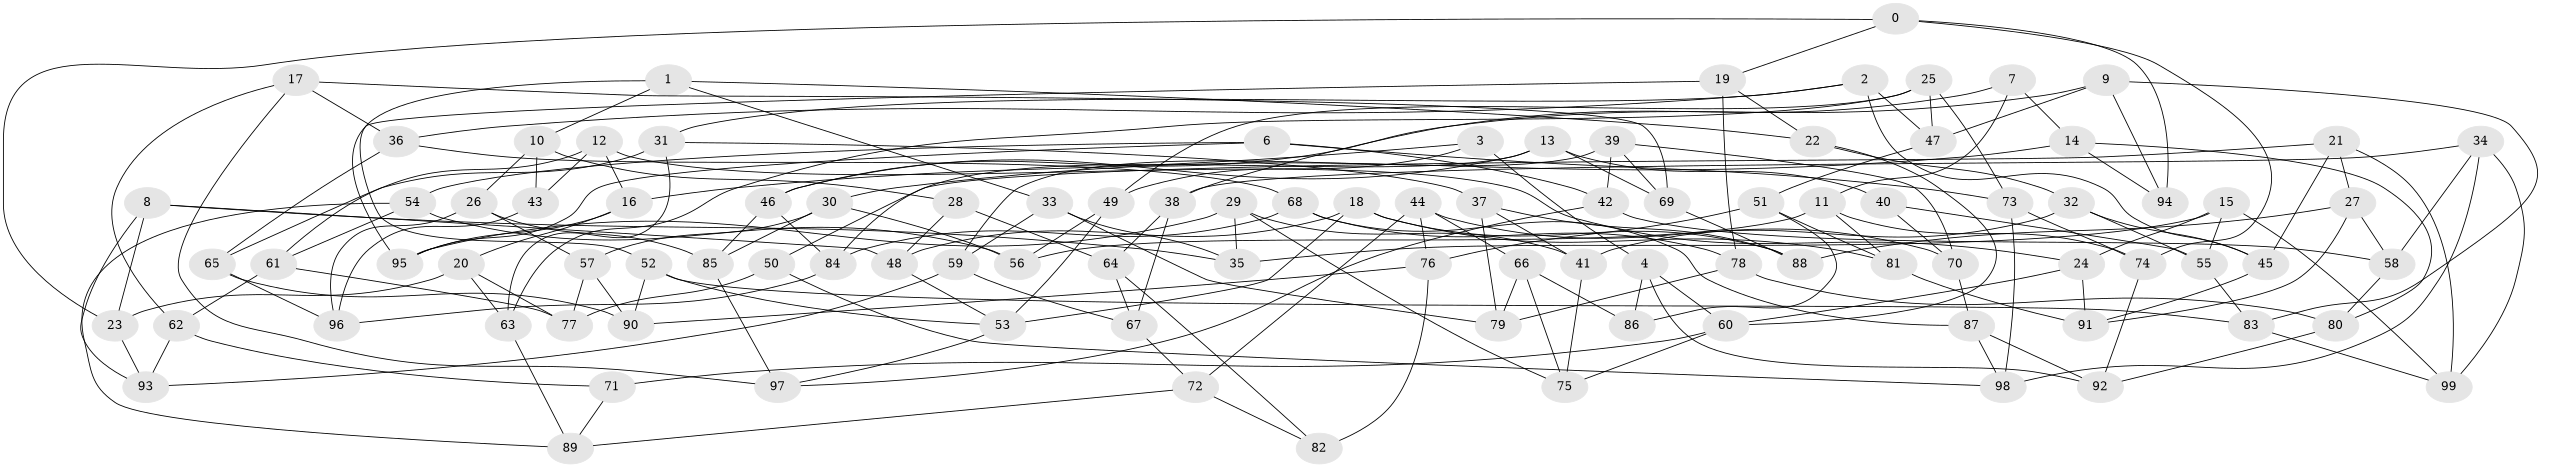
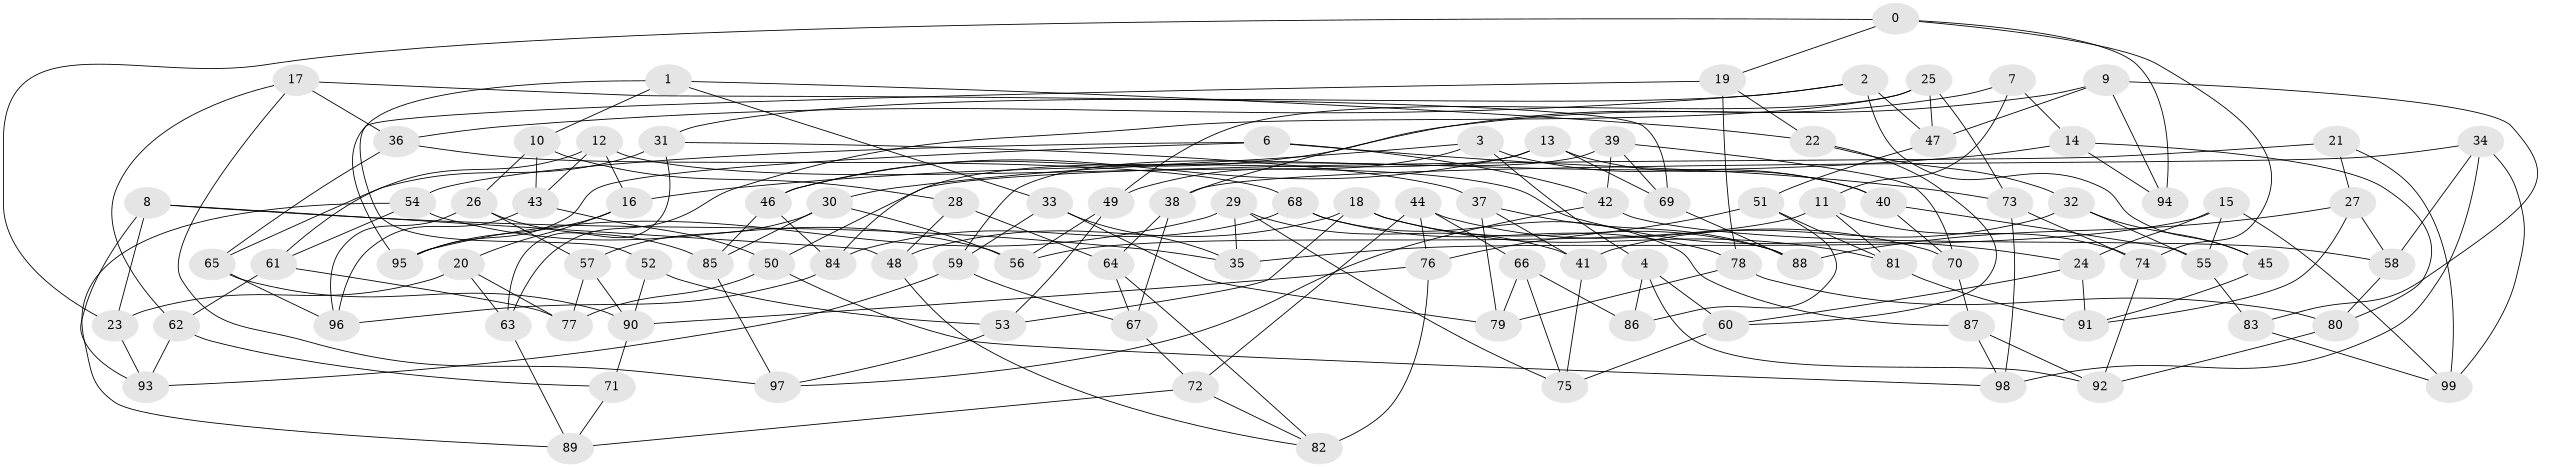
edge "3" -- "40": added
edge "21" -- "45": removed
edge "43" -- "50": added
edge "48" -- "53": now "48" -- "82"
edge "52" -- "83": removed
edge "60" -- "71": now "90" -- "71"
